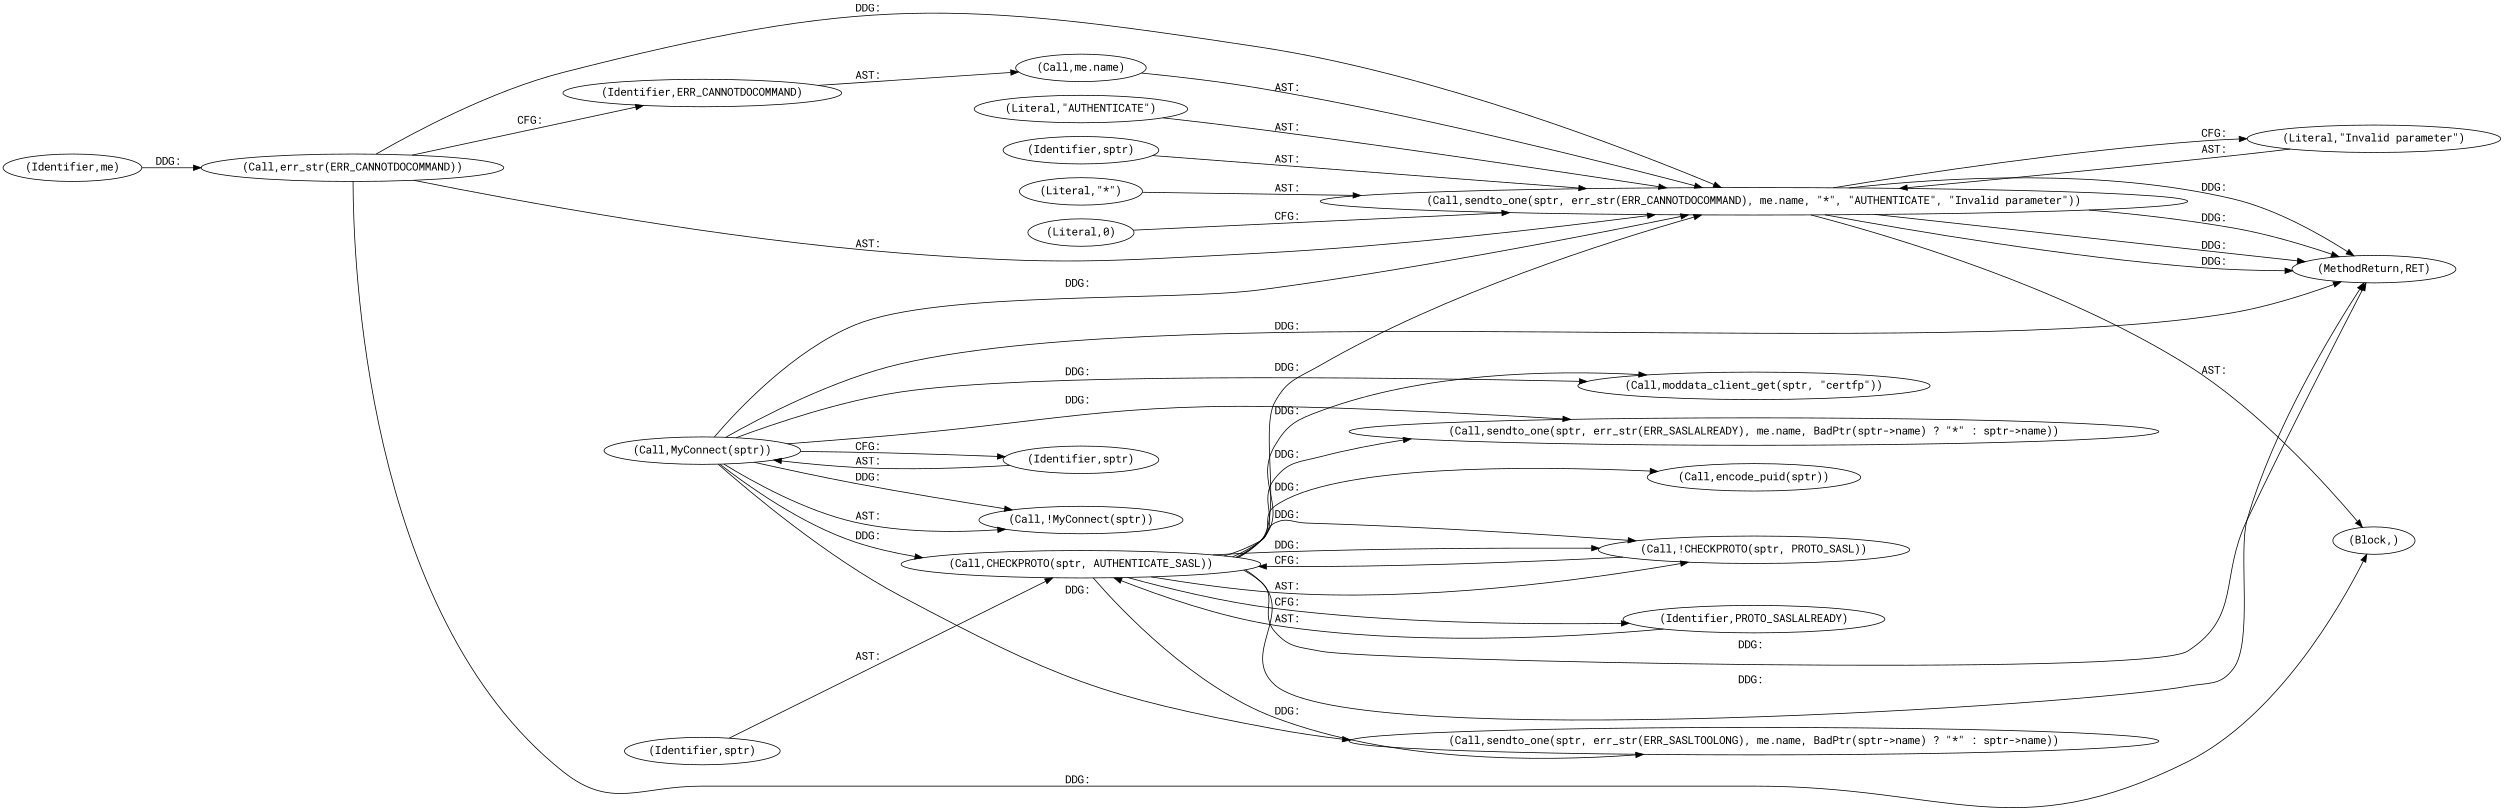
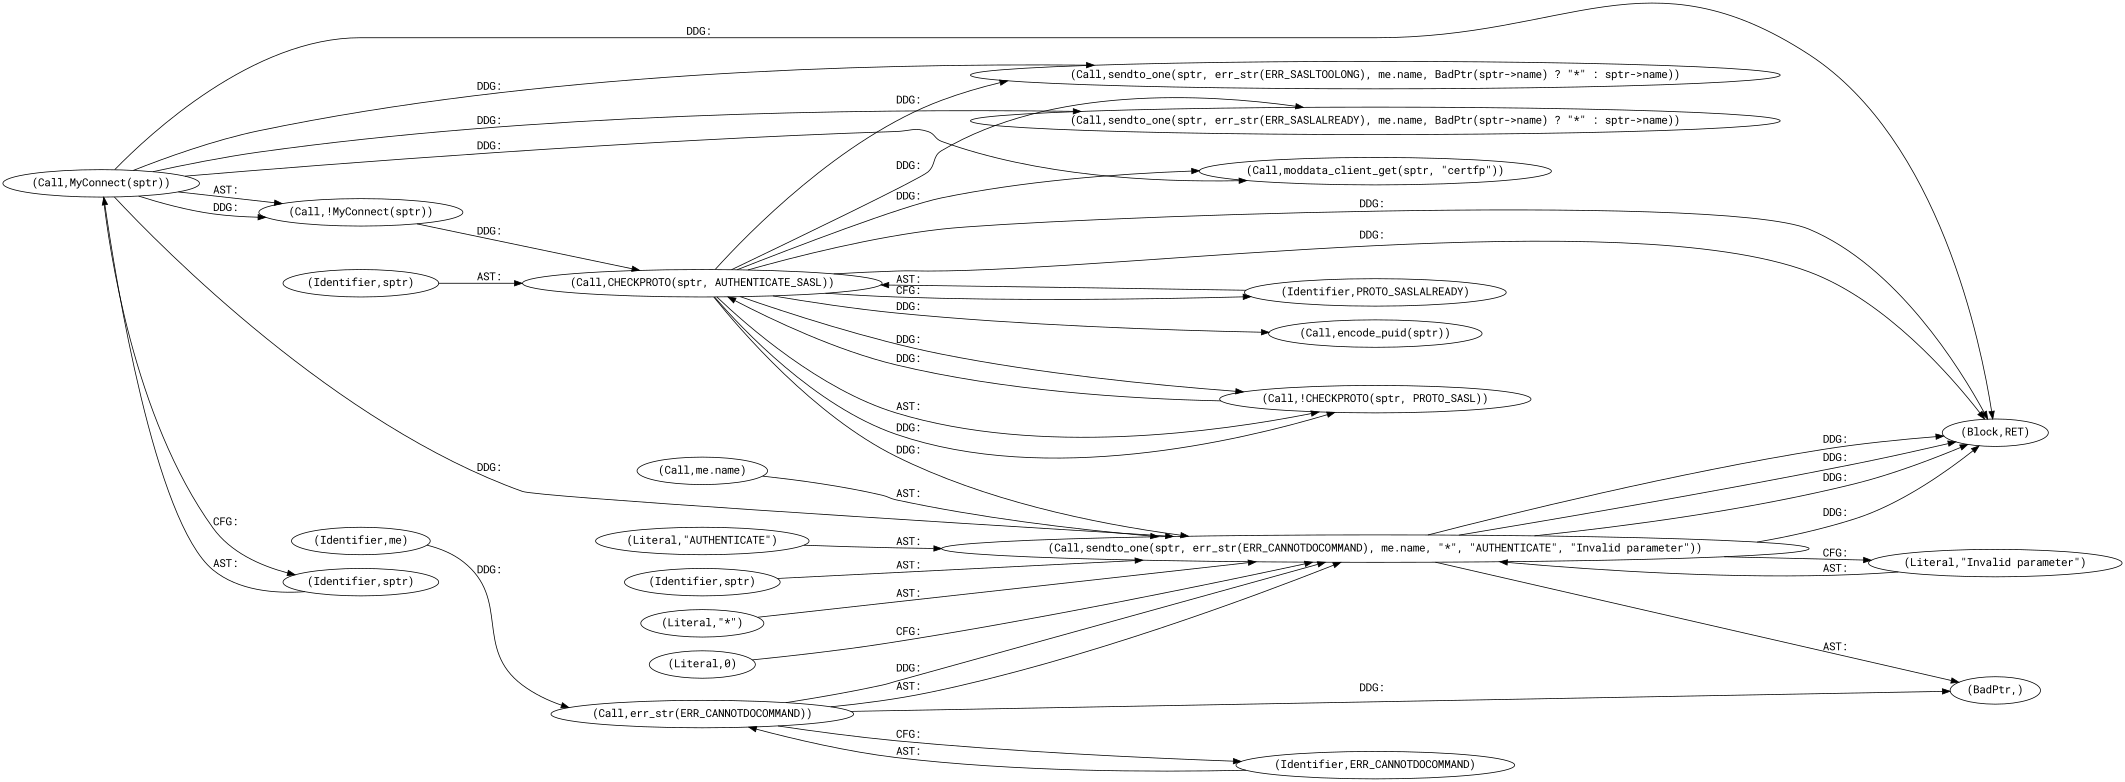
edge "(Identifier,ERR_CANNOTDOCOMMAND)" -> "(Call,me.name)": now "(Identifier,ERR_CANNOTDOCOMMAND)" -> "(Call,err_str(ERR_CANNOTDOCOMMAND))"
node "(MethodReturn,RET)": label "(MethodReturn,RET)" -> "(Block,RET)"
edge "(Call,MyConnect(sptr))" -> "(Call,CHECKPROTO(sptr, AUTHENTICATE_SASL))": now "(Call,!MyConnect(sptr))" -> "(Call,CHECKPROTO(sptr, AUTHENTICATE_SASL))"
node "(Block,)": label "(Block,)" -> "(BadPtr,)"
edge "(Call,!CHECKPROTO(sptr, PROTO_SASL))" -> "(Call,CHECKPROTO(sptr, AUTHENTICATE_SASL))": label "CFG: " -> "DDG: "
